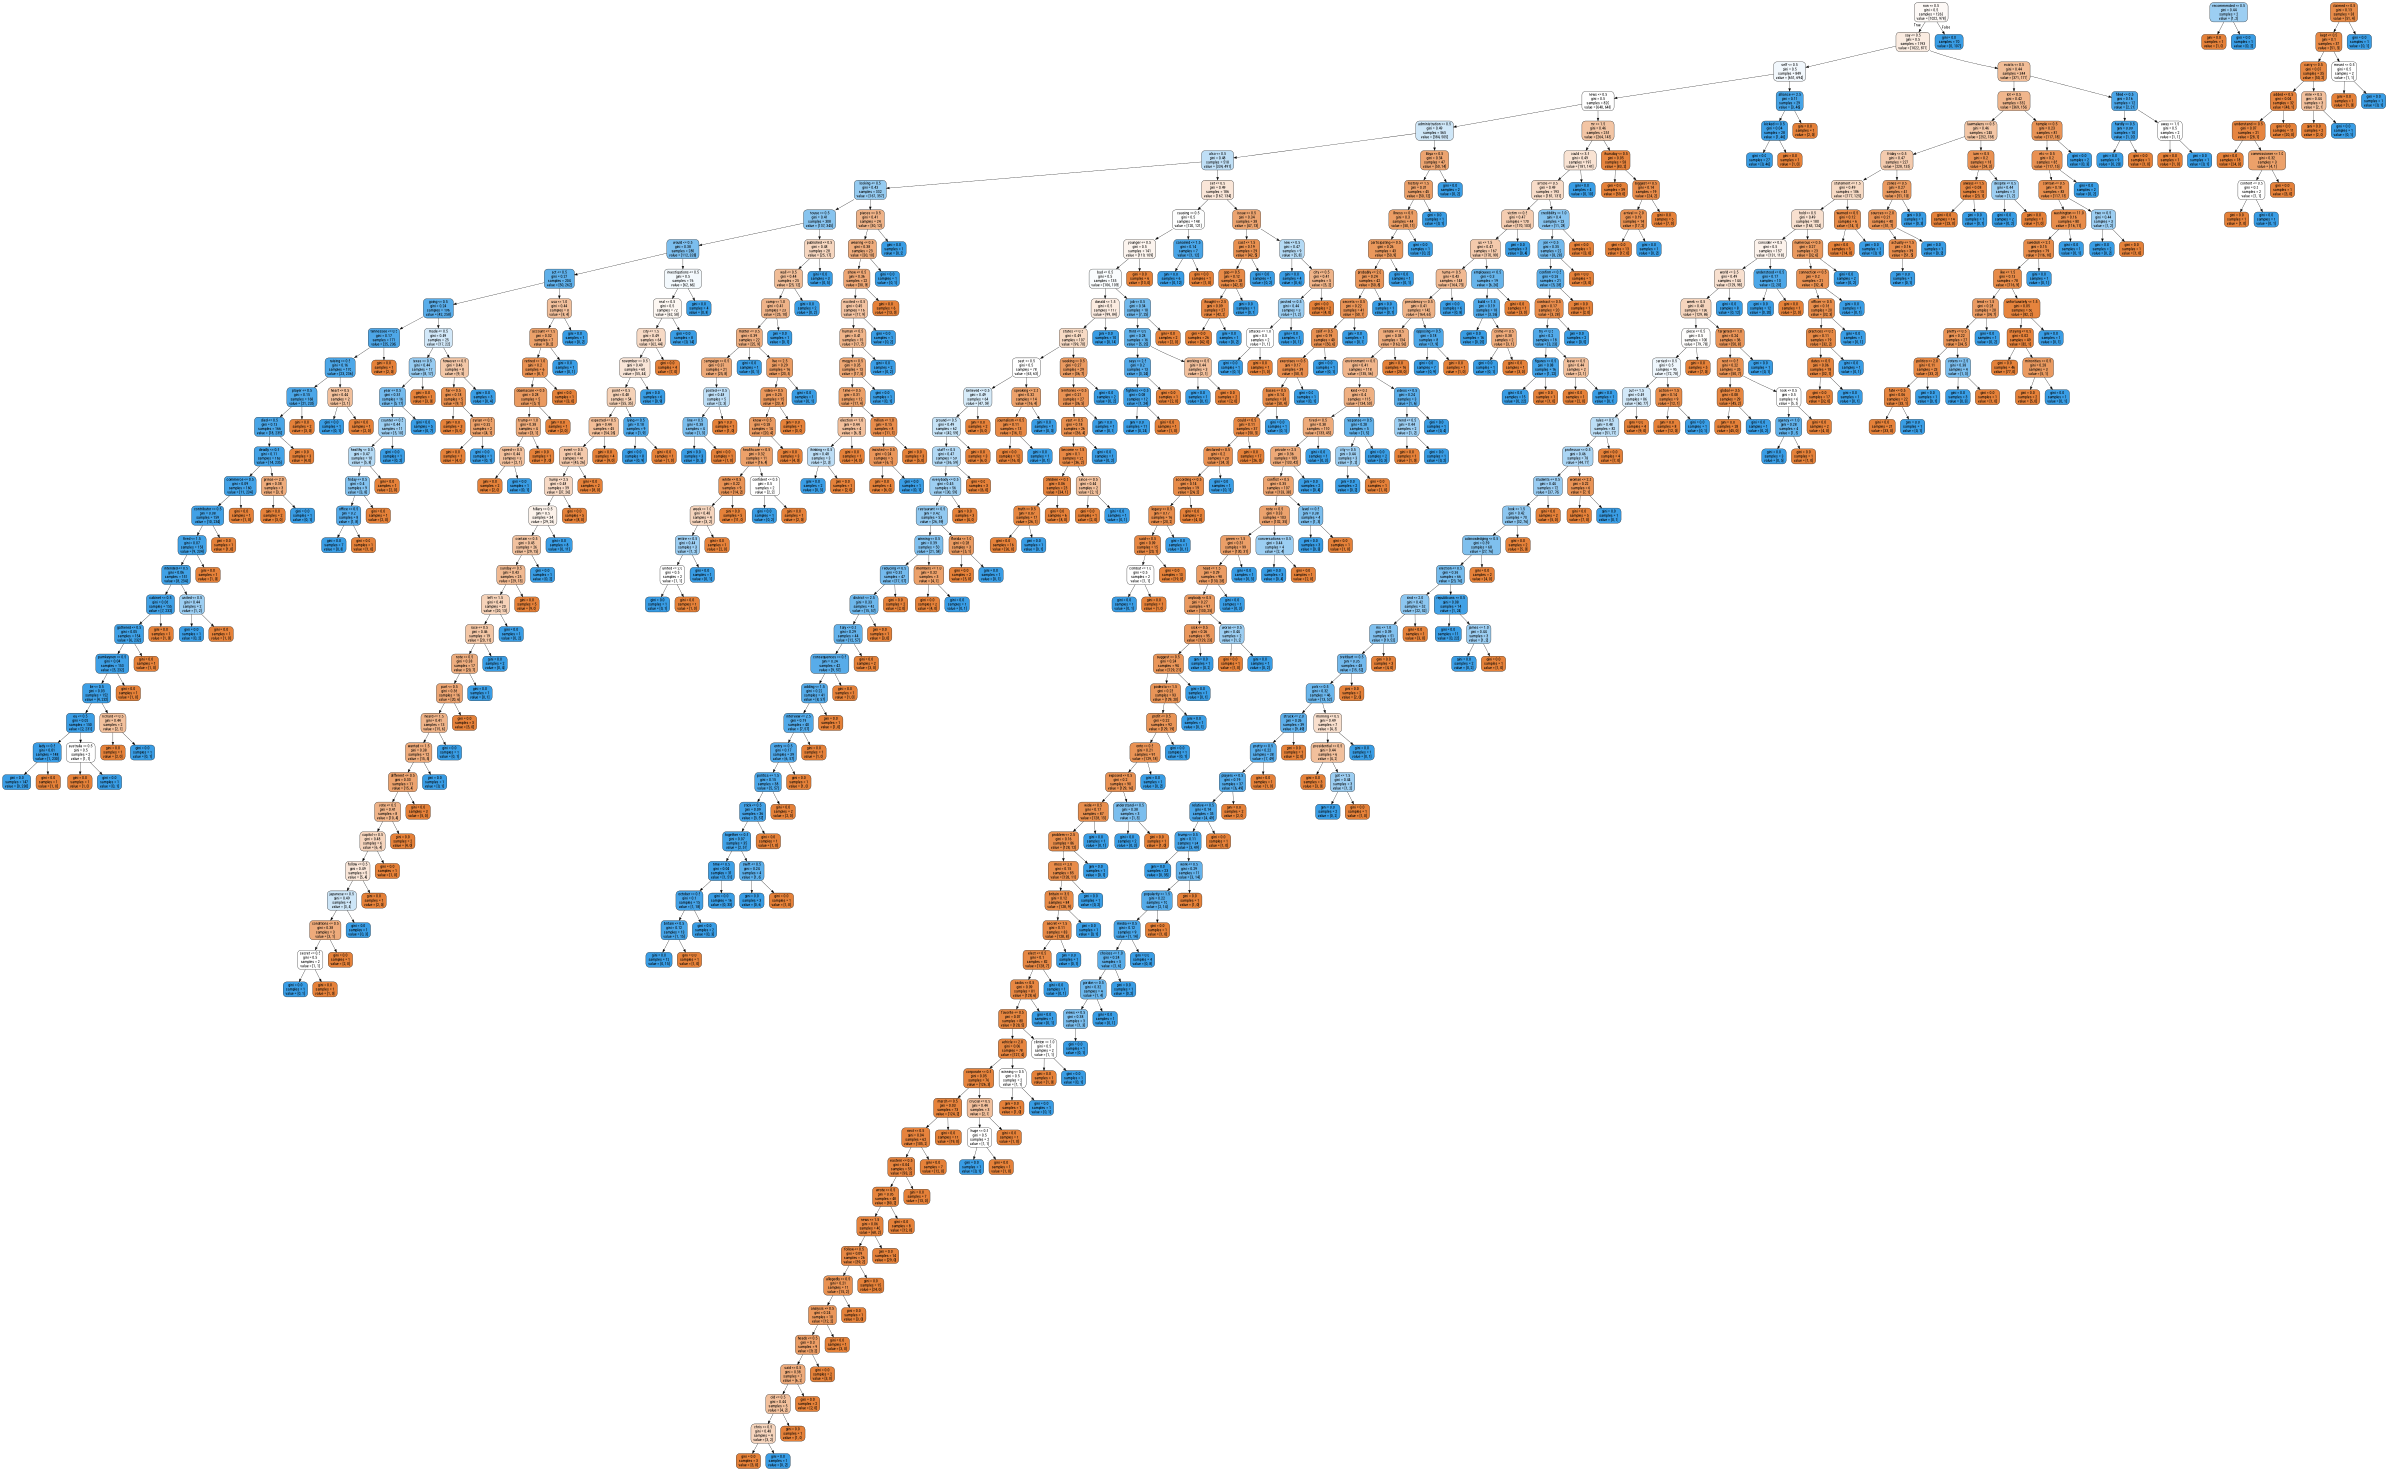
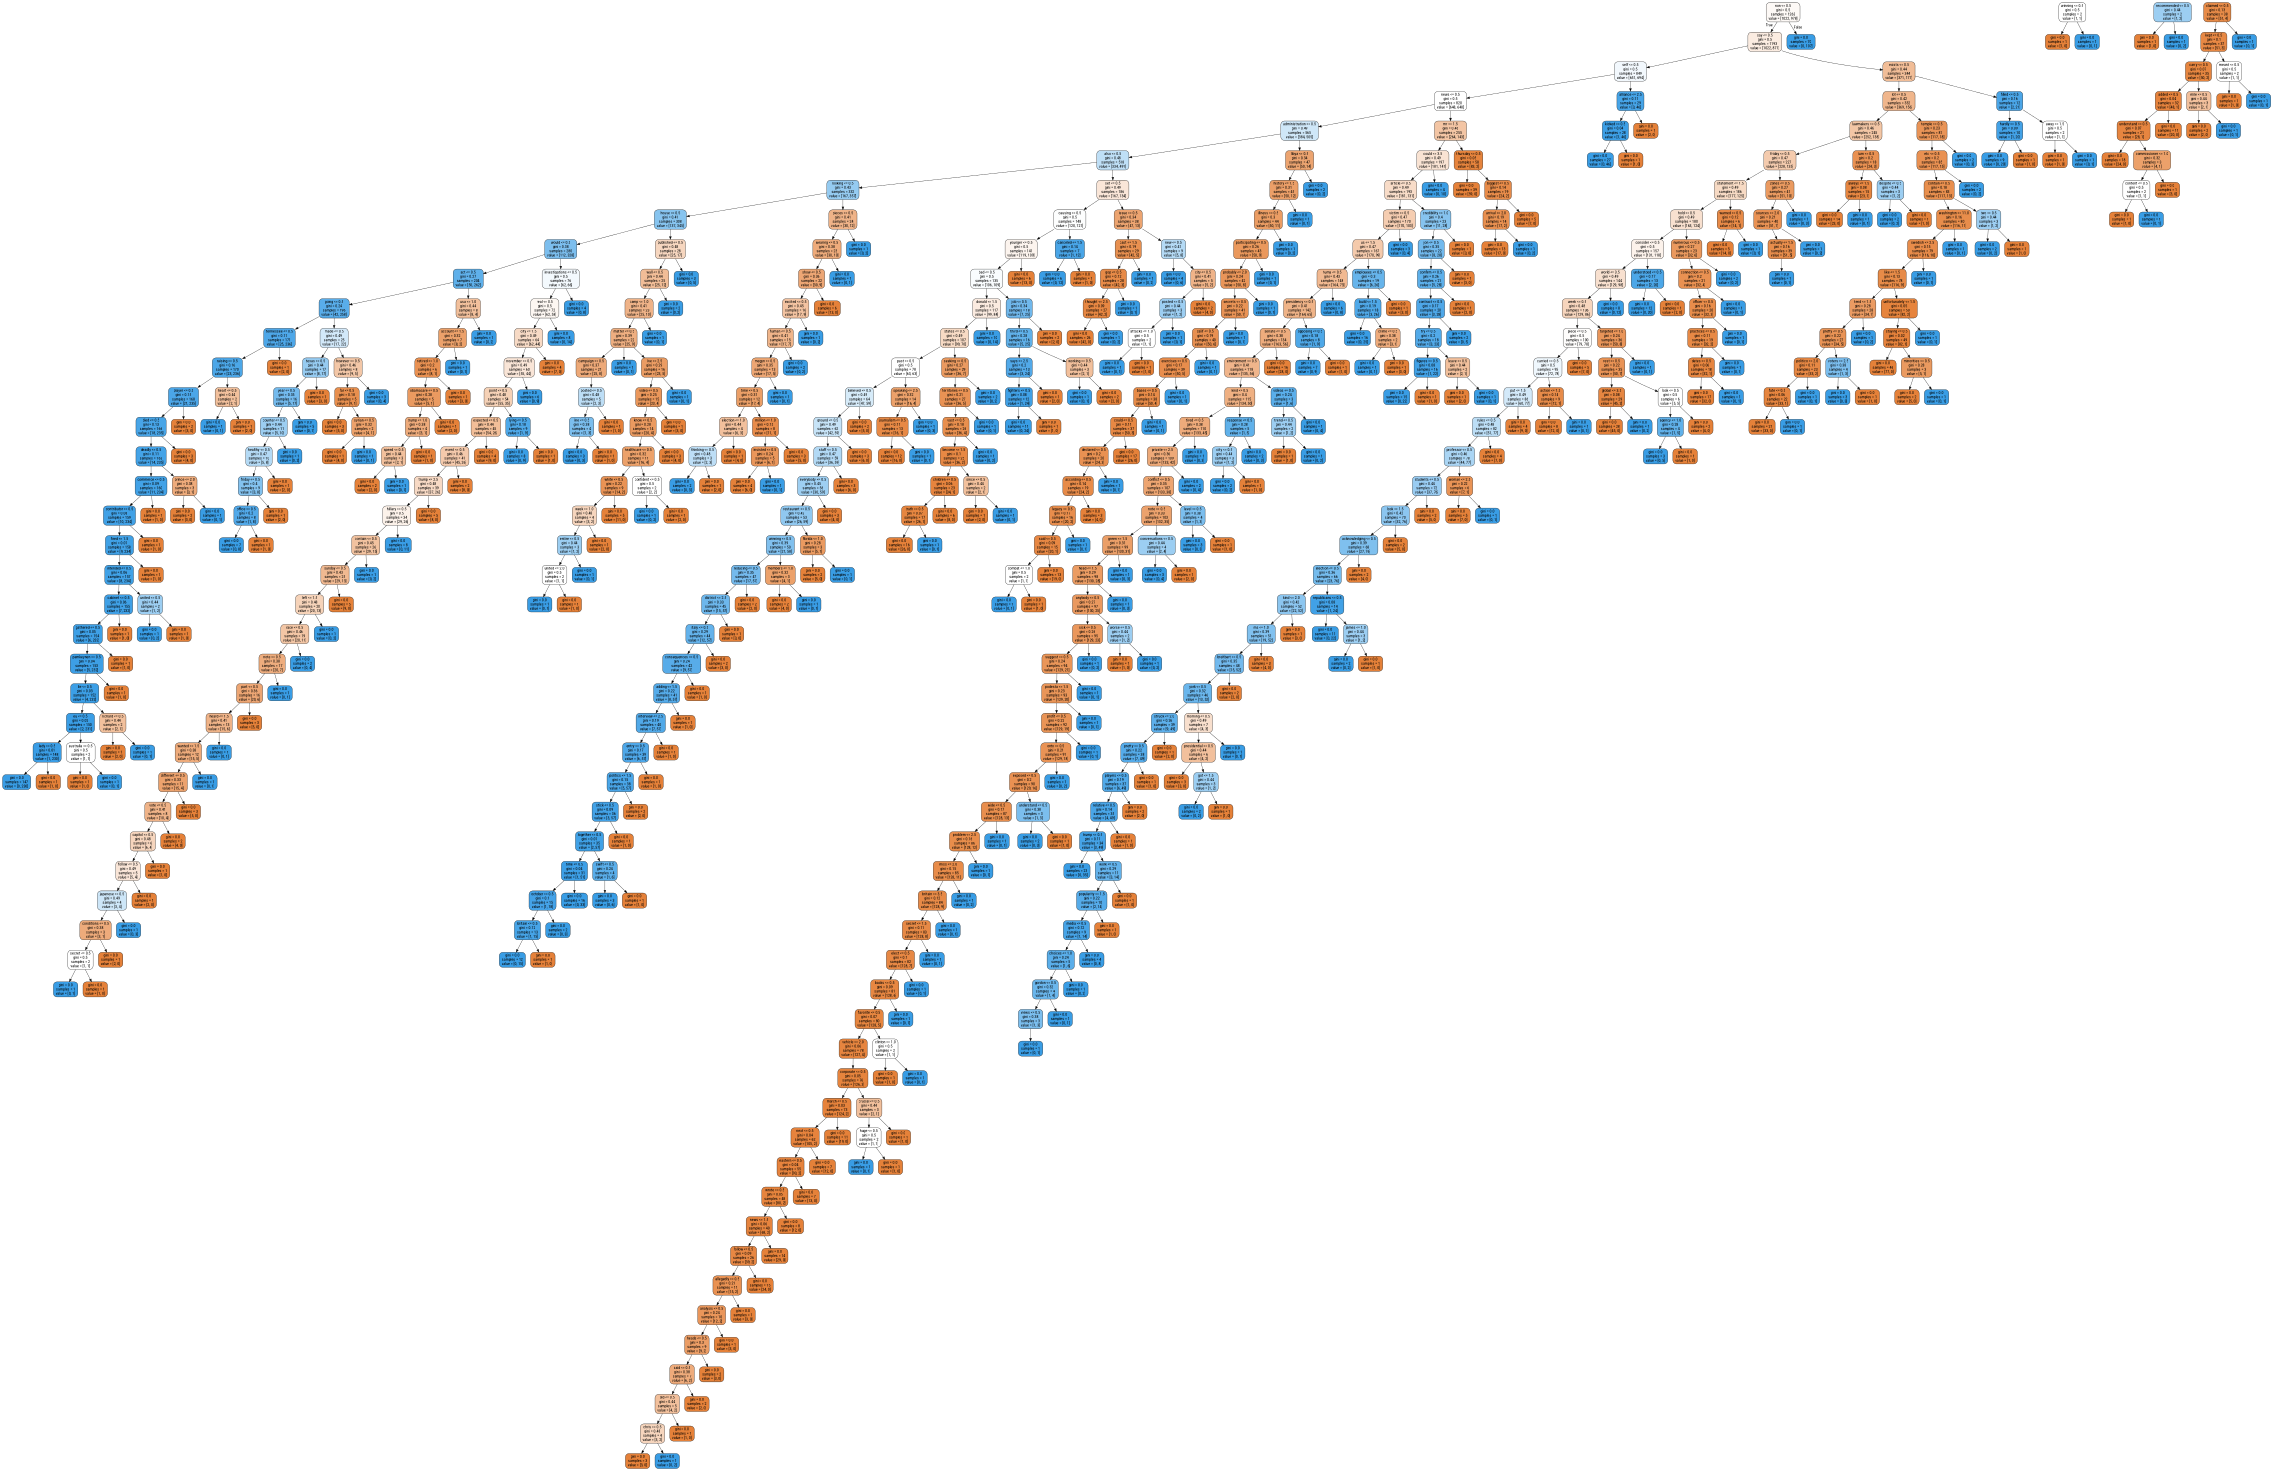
node "contract <= 0.5 gini = 0.17 samples = 20 value = [3, 28]": fillcolor #e58139e6 -> #399de5e4
edge "vehicle <= 2.0 gini = 0.06 samples = 78 value = [127, 4]" -> "winning <= 0.5 gini = 0.5 samples = 2 value = [1, 1]": removed
